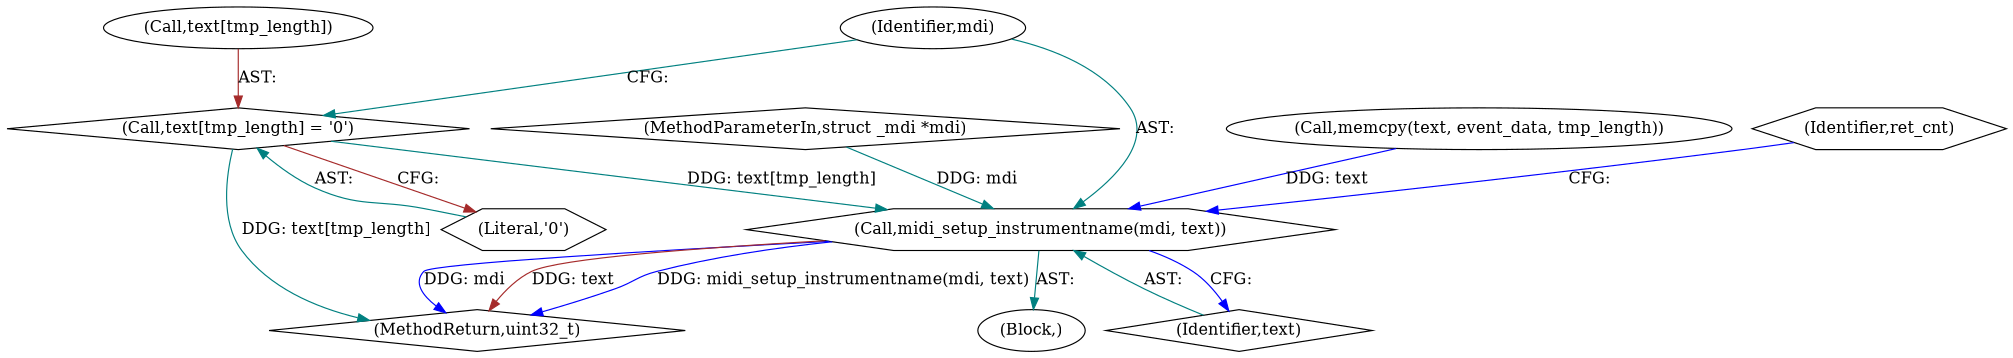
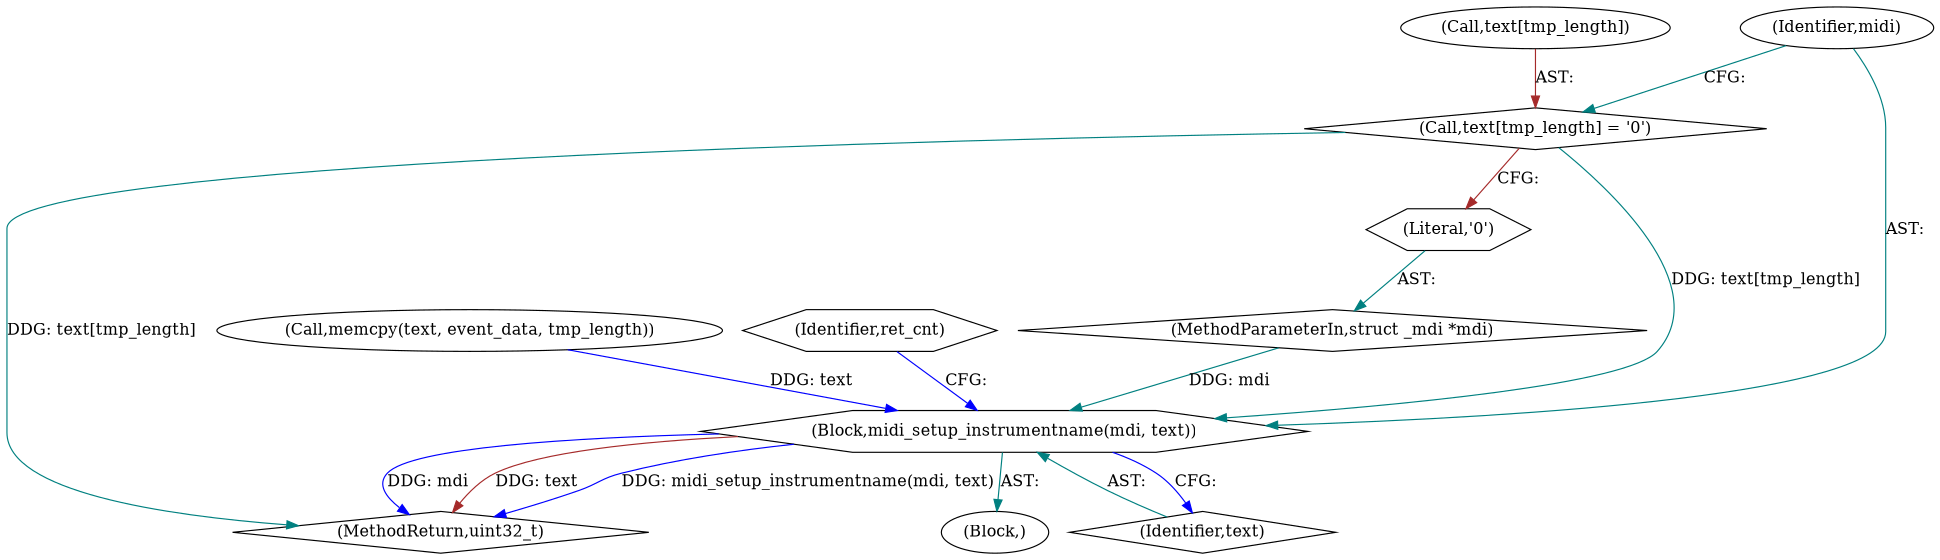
node "(Identifier,mdi)": label "(Identifier,mdi)" -> "(Identifier,midi)"
edge "(Literal,'0')" -> "(Call,text[tmp_length] = '0')": now "(Literal,'0')" -> "(MethodParameterIn,struct _mdi *mdi)"
node "(Call,midi_setup_instrumentname(mdi, text))": label "(Call,midi_setup_instrumentname(mdi, text))" -> "(Block,midi_setup_instrumentname(mdi, text))"
